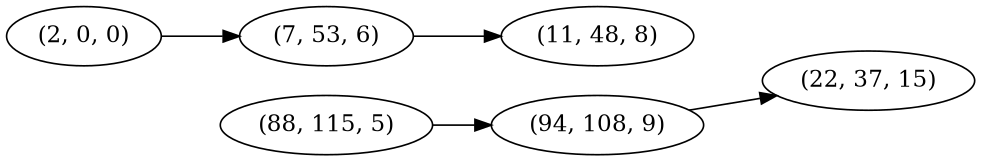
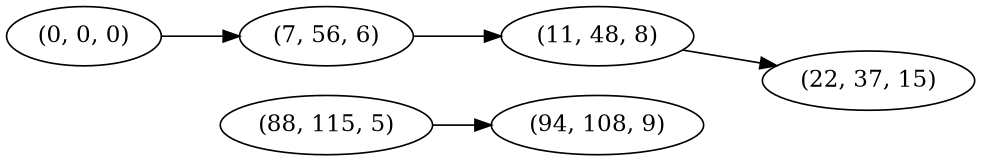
node "(2, 0, 0)": label "(2, 0, 0)" -> "(0, 0, 0)"
node "(7, 53, 6)": label "(7, 53, 6)" -> "(7, 56, 6)"
edge "(94, 108, 9)" -> "(22, 37, 15)": now "(11, 48, 8)" -> "(22, 37, 15)"
